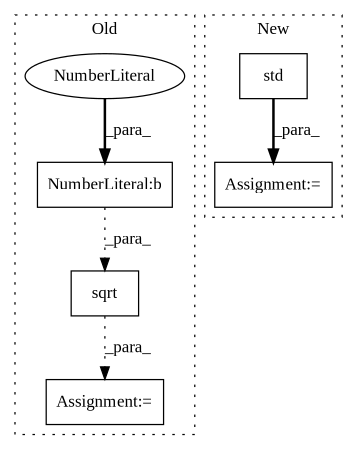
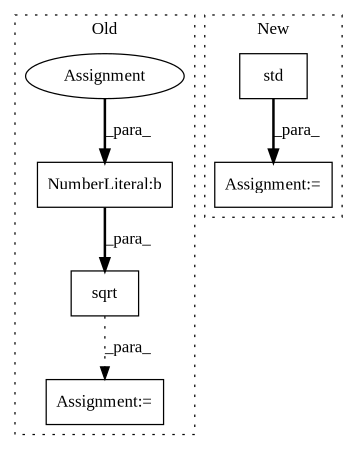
node "NumberLiteral": label "NumberLiteral" -> "Assignment"
edge "NumberLiteral:b" -> "sqrt": style dotted -> bold
